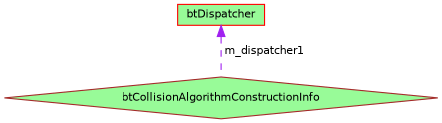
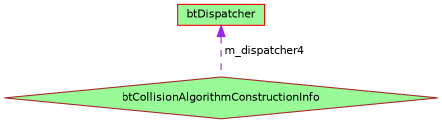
edge "btCollisionAlgorithmConstructionInfo" -> "btDispatcher": label " m_dispatcher1" -> " m_dispatcher4"
